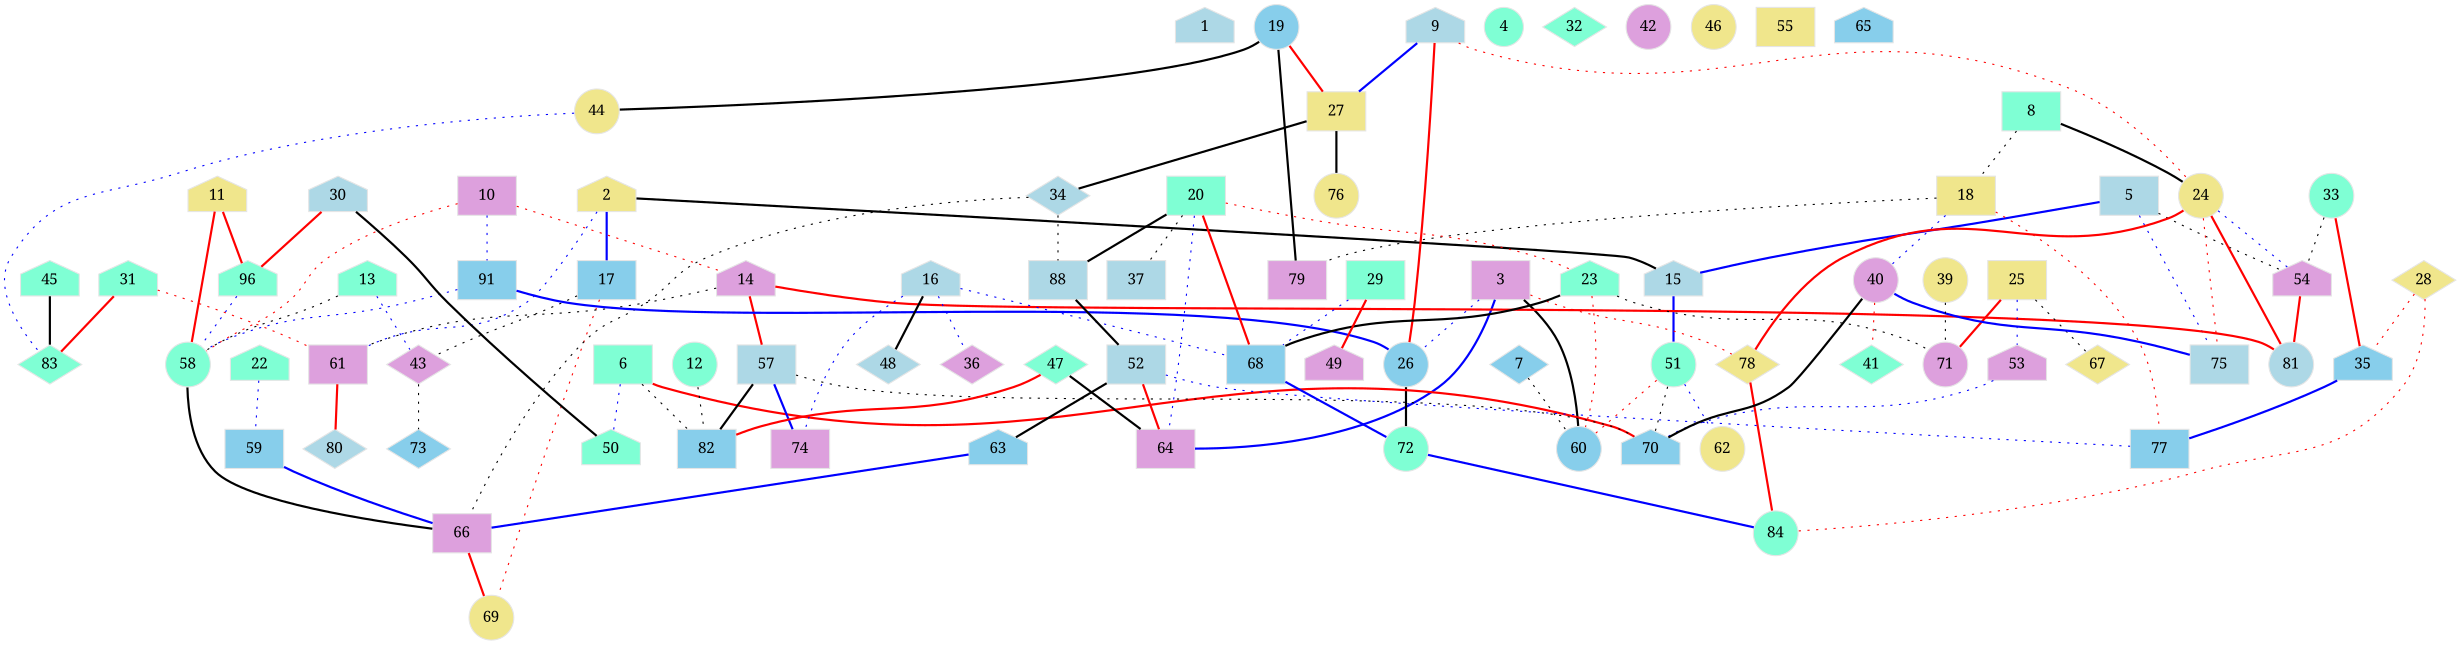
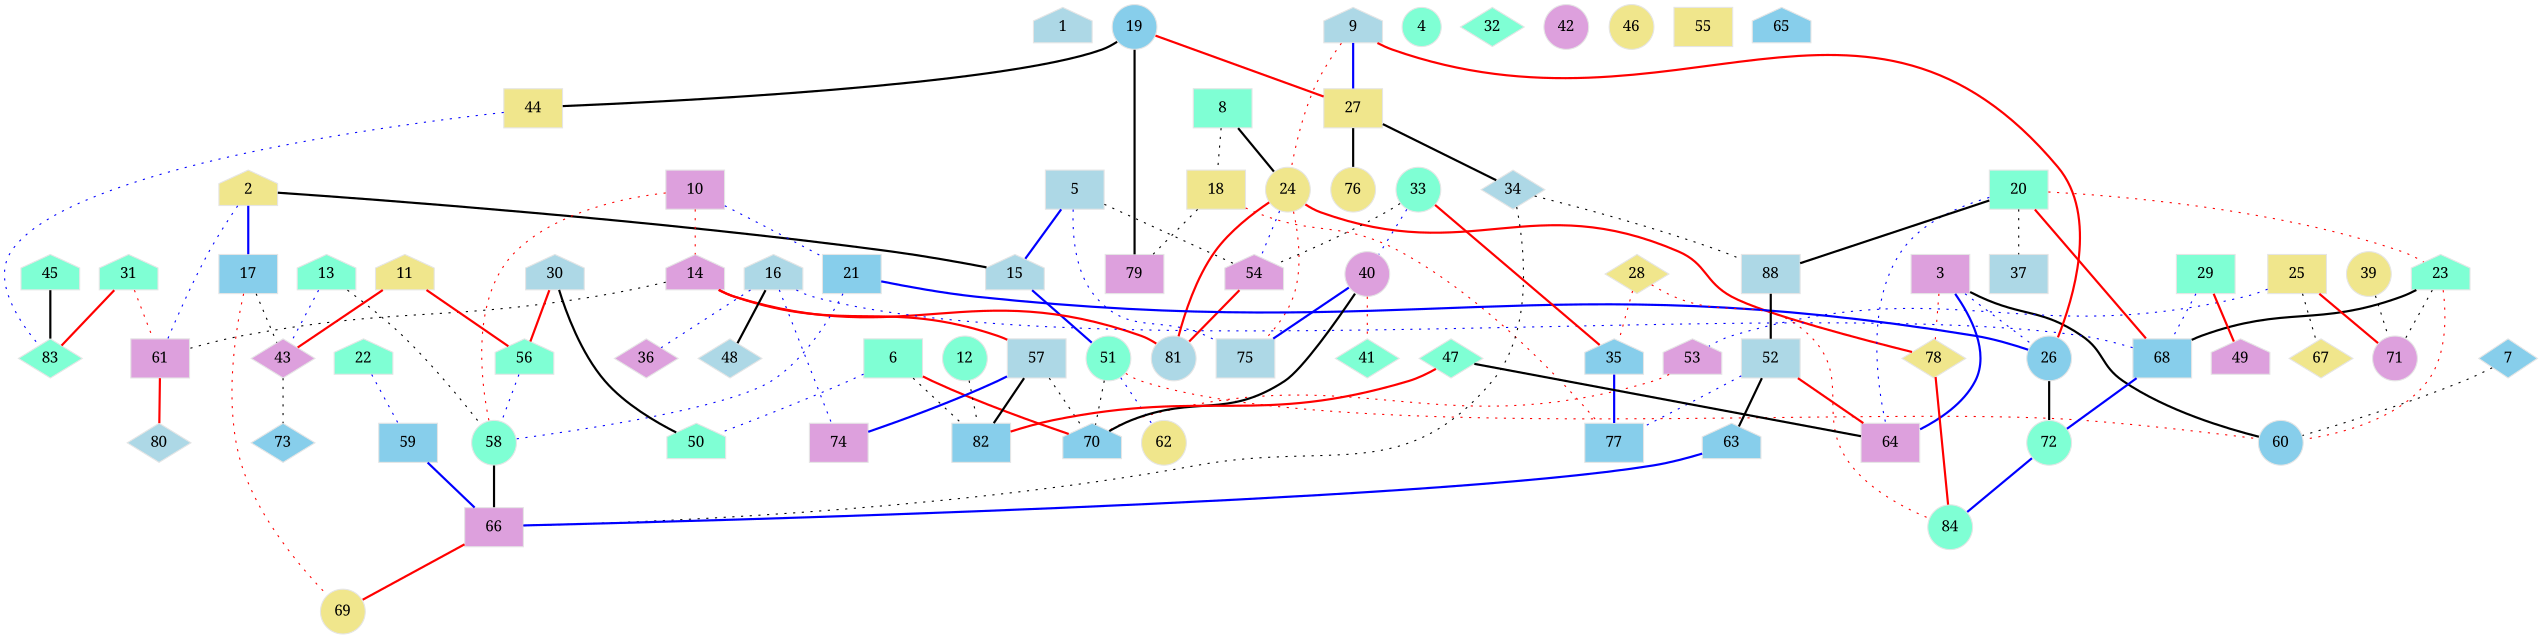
node "44": shape circle -> box
edge "18" -- "40": now "33" -- "40"
edge "11" -- "58": now "11" -- "43"
node "96": label "96" -> "56"
node "91": label "91" -> "21"
edge "53" -- "70": color blue -> red
